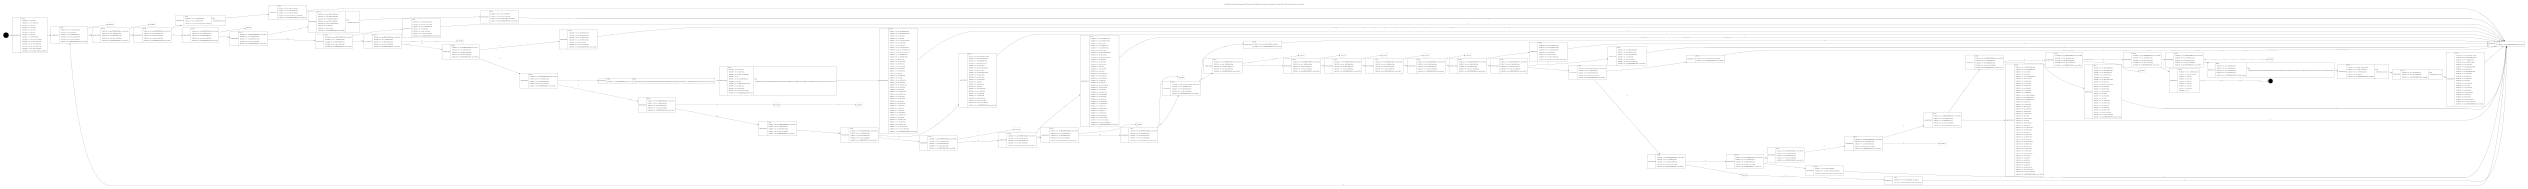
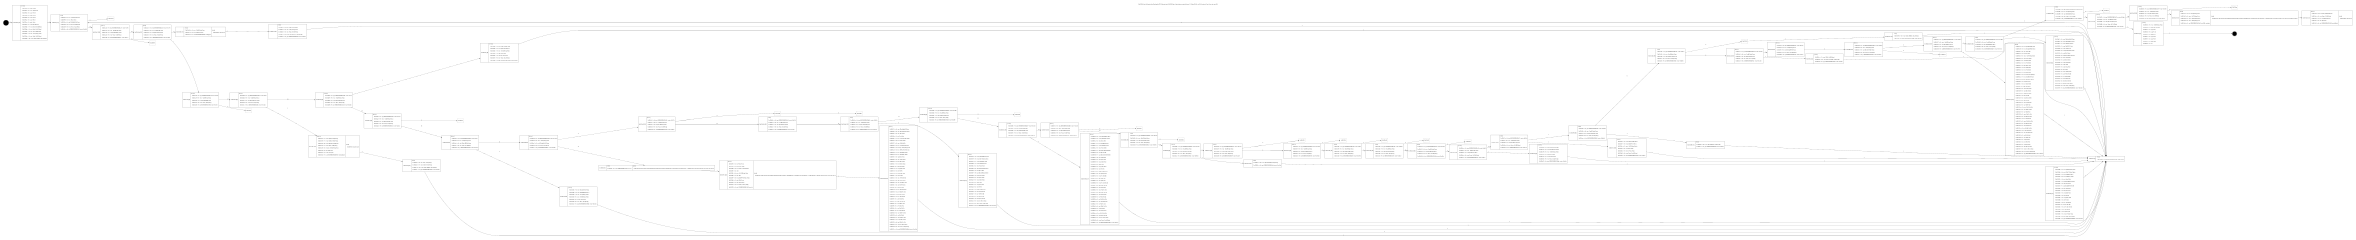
node "0x4031f9 [15]": removed
